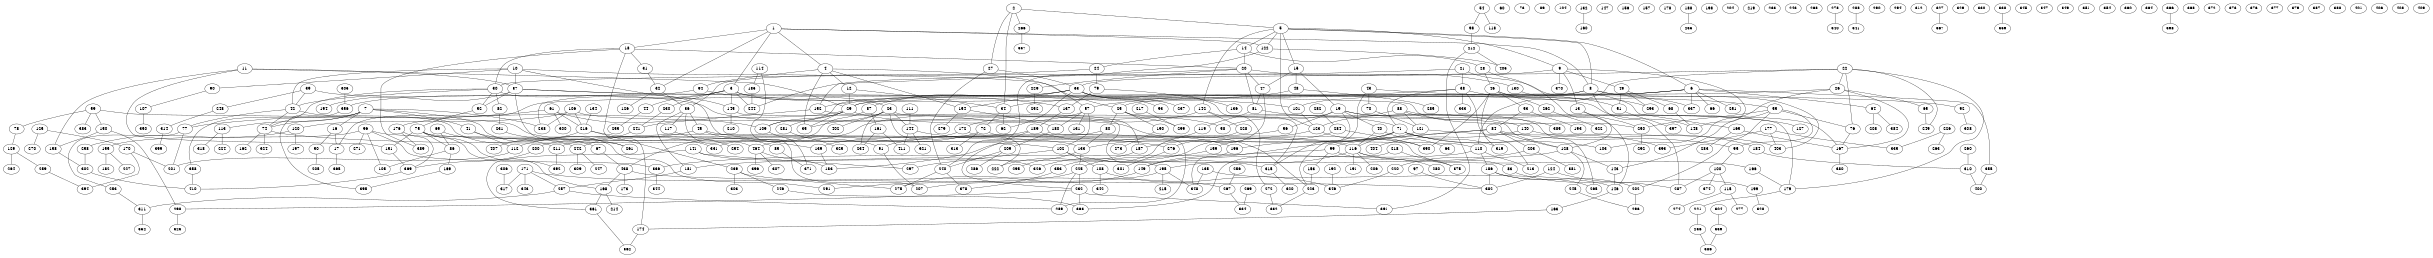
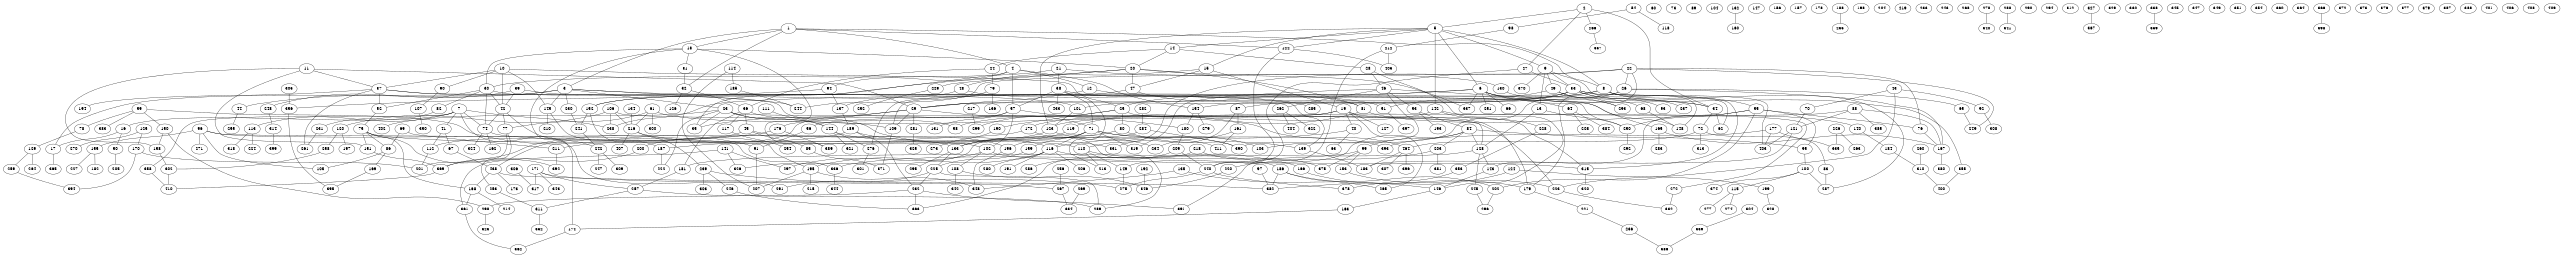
node "368": removed
node "333": label "333" -> "433"
edge "140" -- "404": now "262" -- "404"
